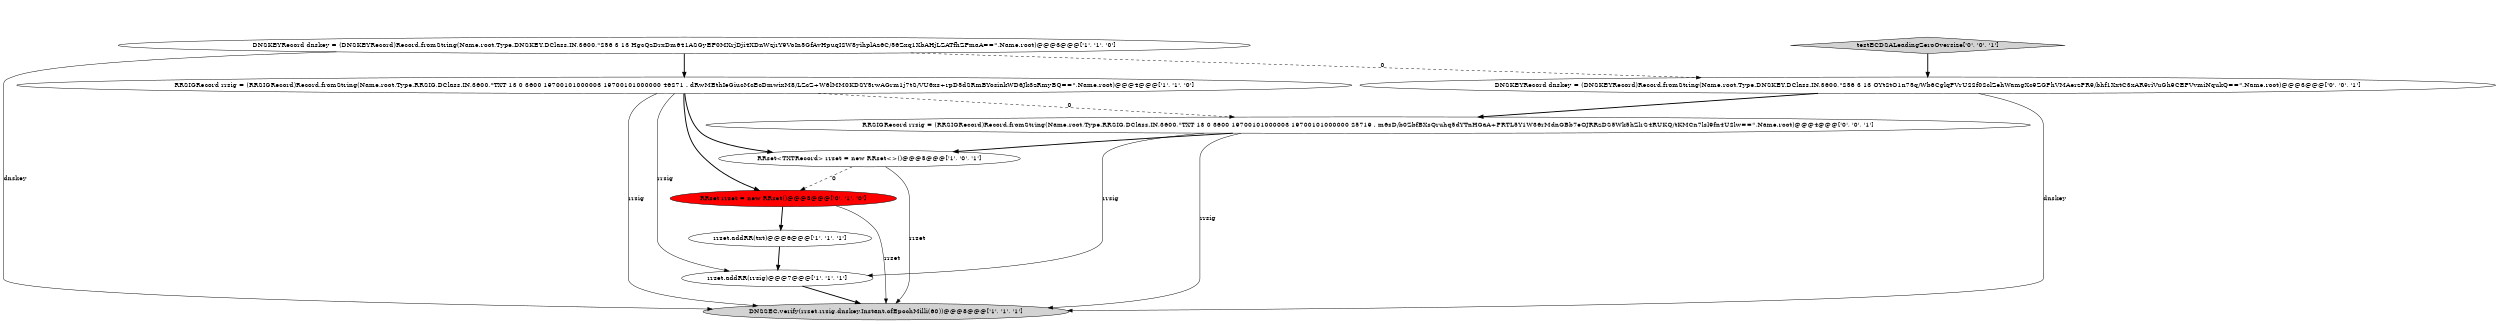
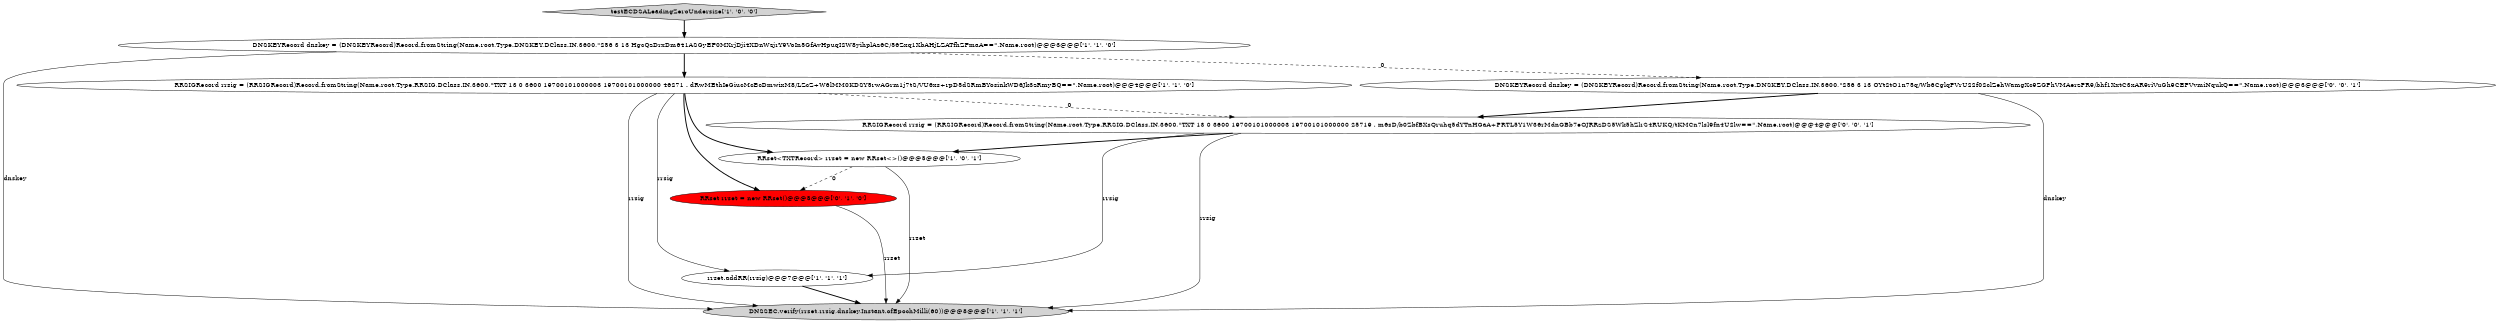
node "testECDSALeadingZeroUndersize['1', '0', '0']": added
node "testECDSALeadingZeroOversize['0', '0', '1']": removed
node "rrset.addRR(txt)@@@6@@@['1', '1', '1']": removed
